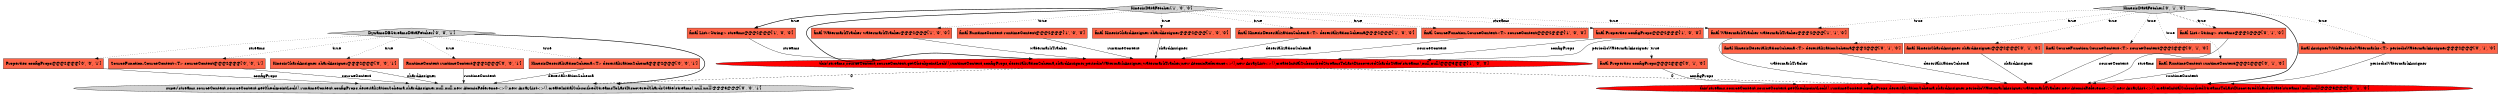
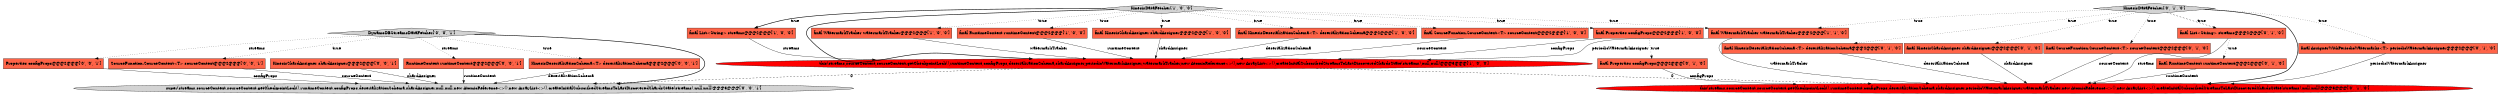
edge "KinesisDataFetcher['1', '0', '0']" -> "final RuntimeContext runtimeContext@@@2@@@['1', '0', '0']": added, label "true"
edge "KinesisDataFetcher['1', '0', '0']" -> "final Properties configProps@@@2@@@['1', '0', '0']": label "streams" -> "true"
edge "KinesisDataFetcher['0', '1', '0']" -> "final RuntimeContext runtimeContext@@@2@@@['0', '1', '0']": now "final List<String> streams@@@2@@@['0', '1', '0']" -> "final RuntimeContext runtimeContext@@@2@@@['0', '1', '0']"
edge "DynamoDBStreamsDataFetcher['0', '0', '1']" -> "KinesisShardAssigner shardAssigner@@@2@@@['0', '0', '1']": removed, label "true"
edge "DynamoDBStreamsDataFetcher['0', '0', '1']" -> "RuntimeContext runtimeContext@@@2@@@['0', '0', '1']": label "true" -> "streams"
